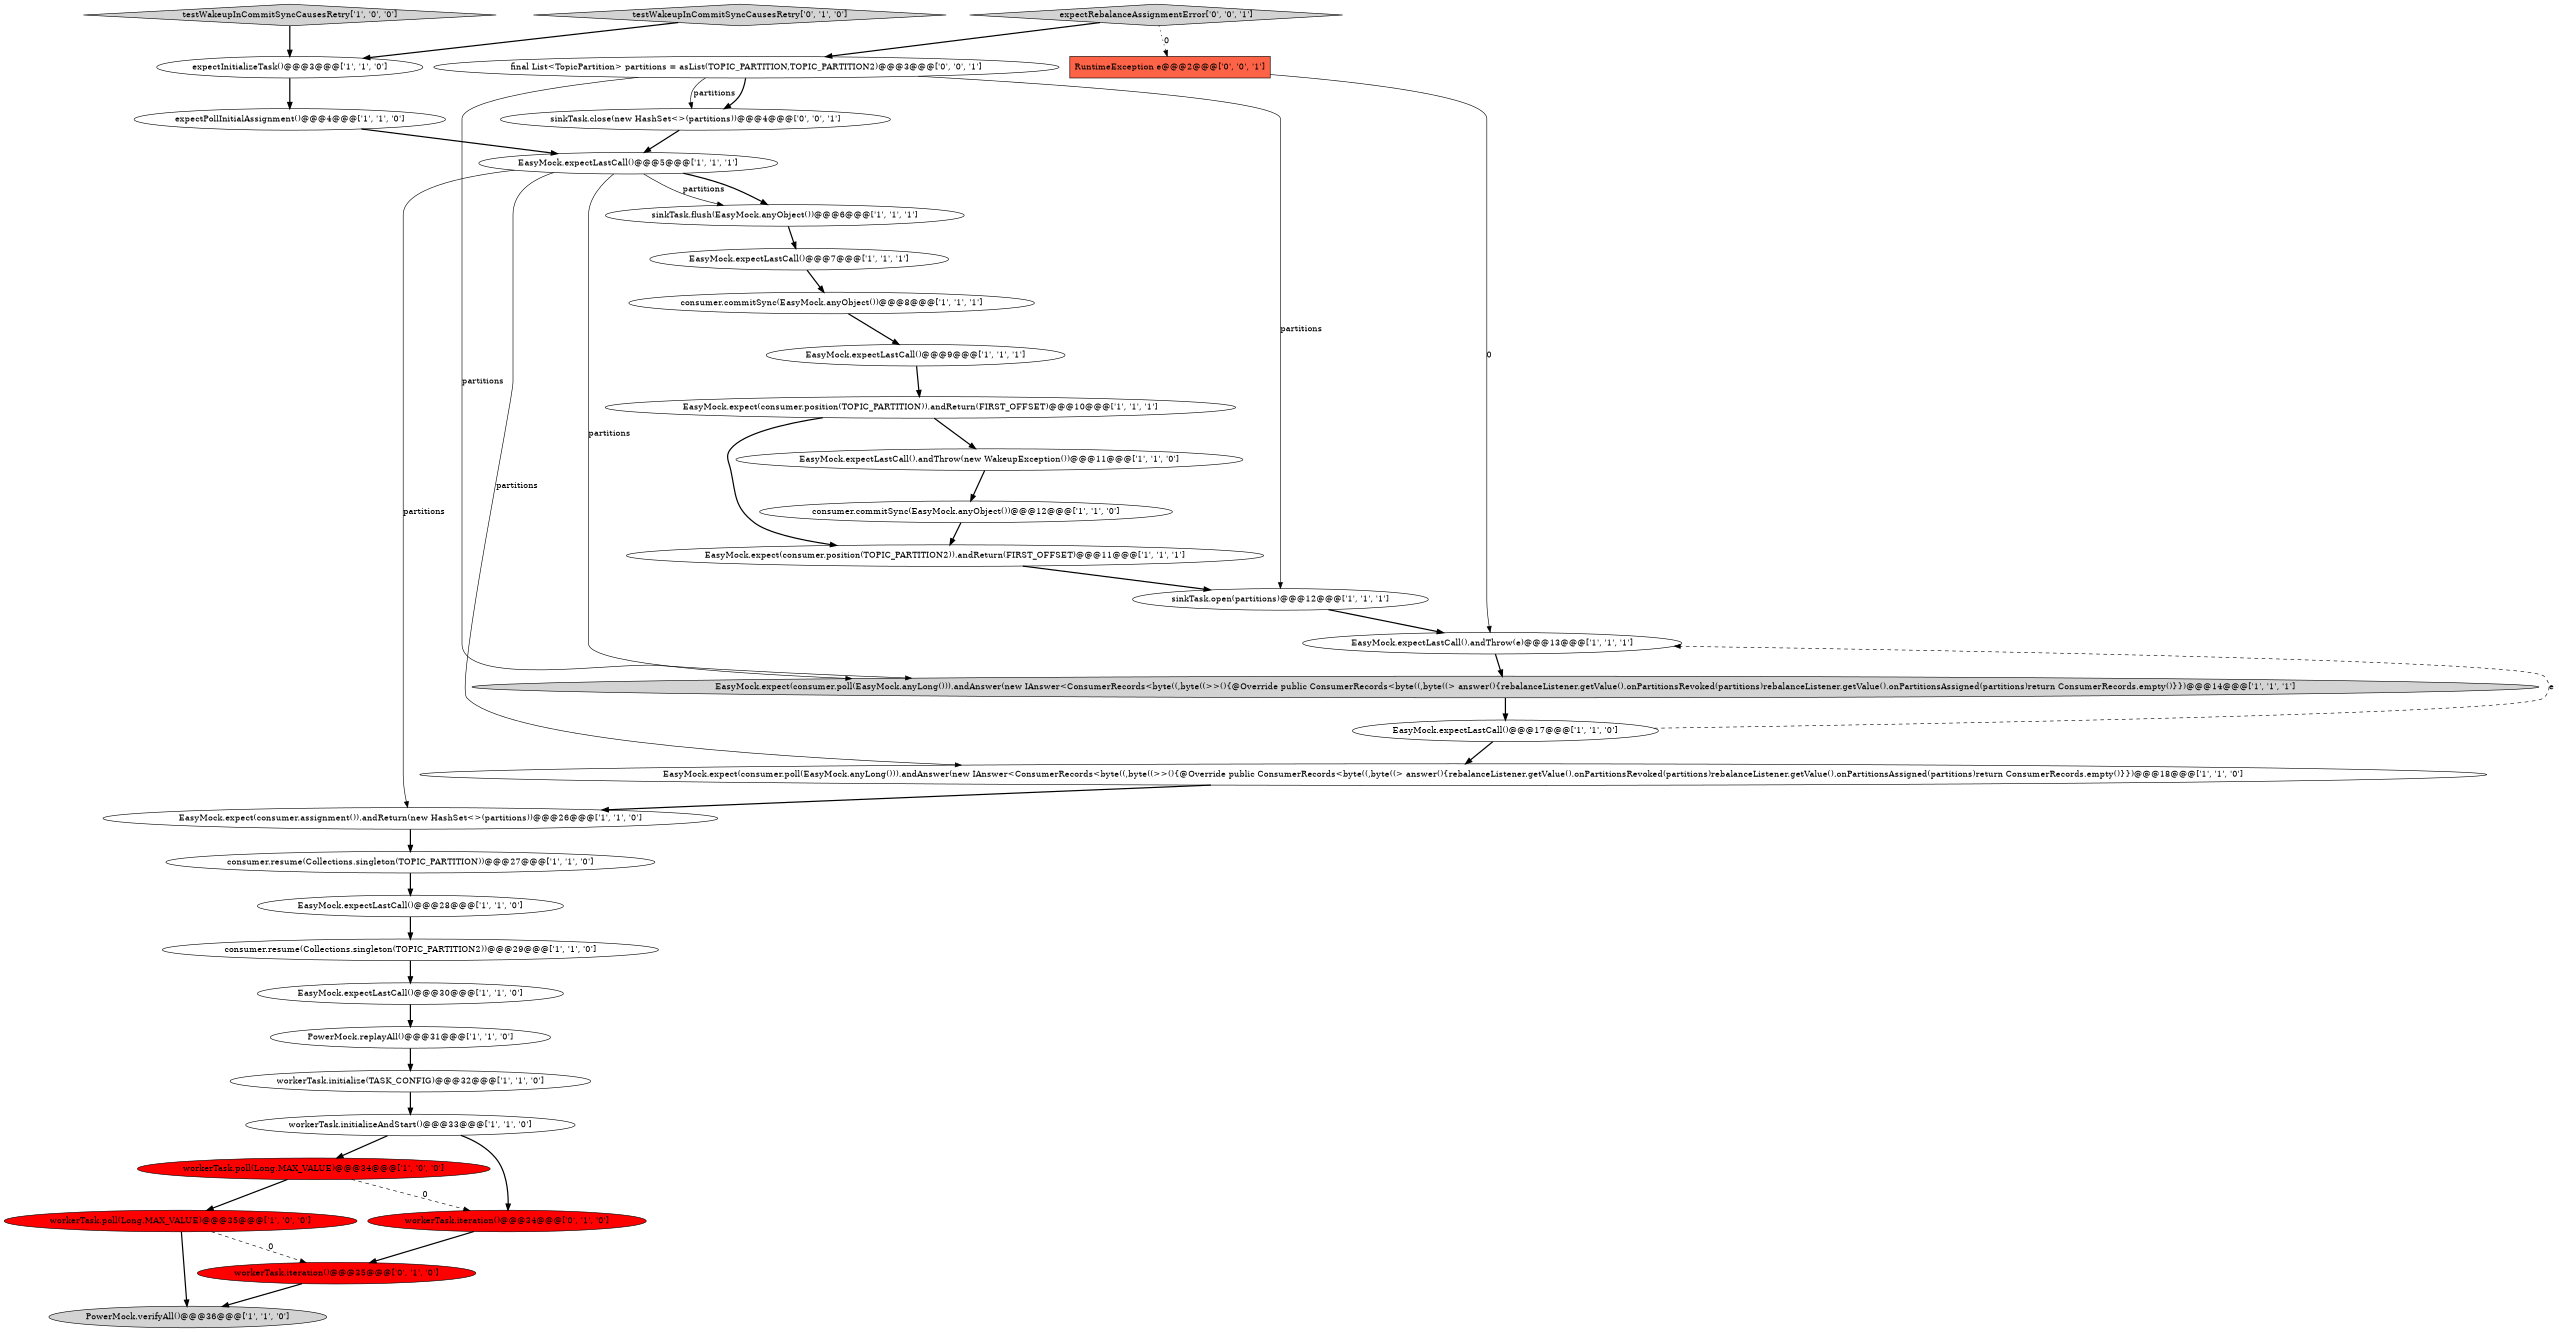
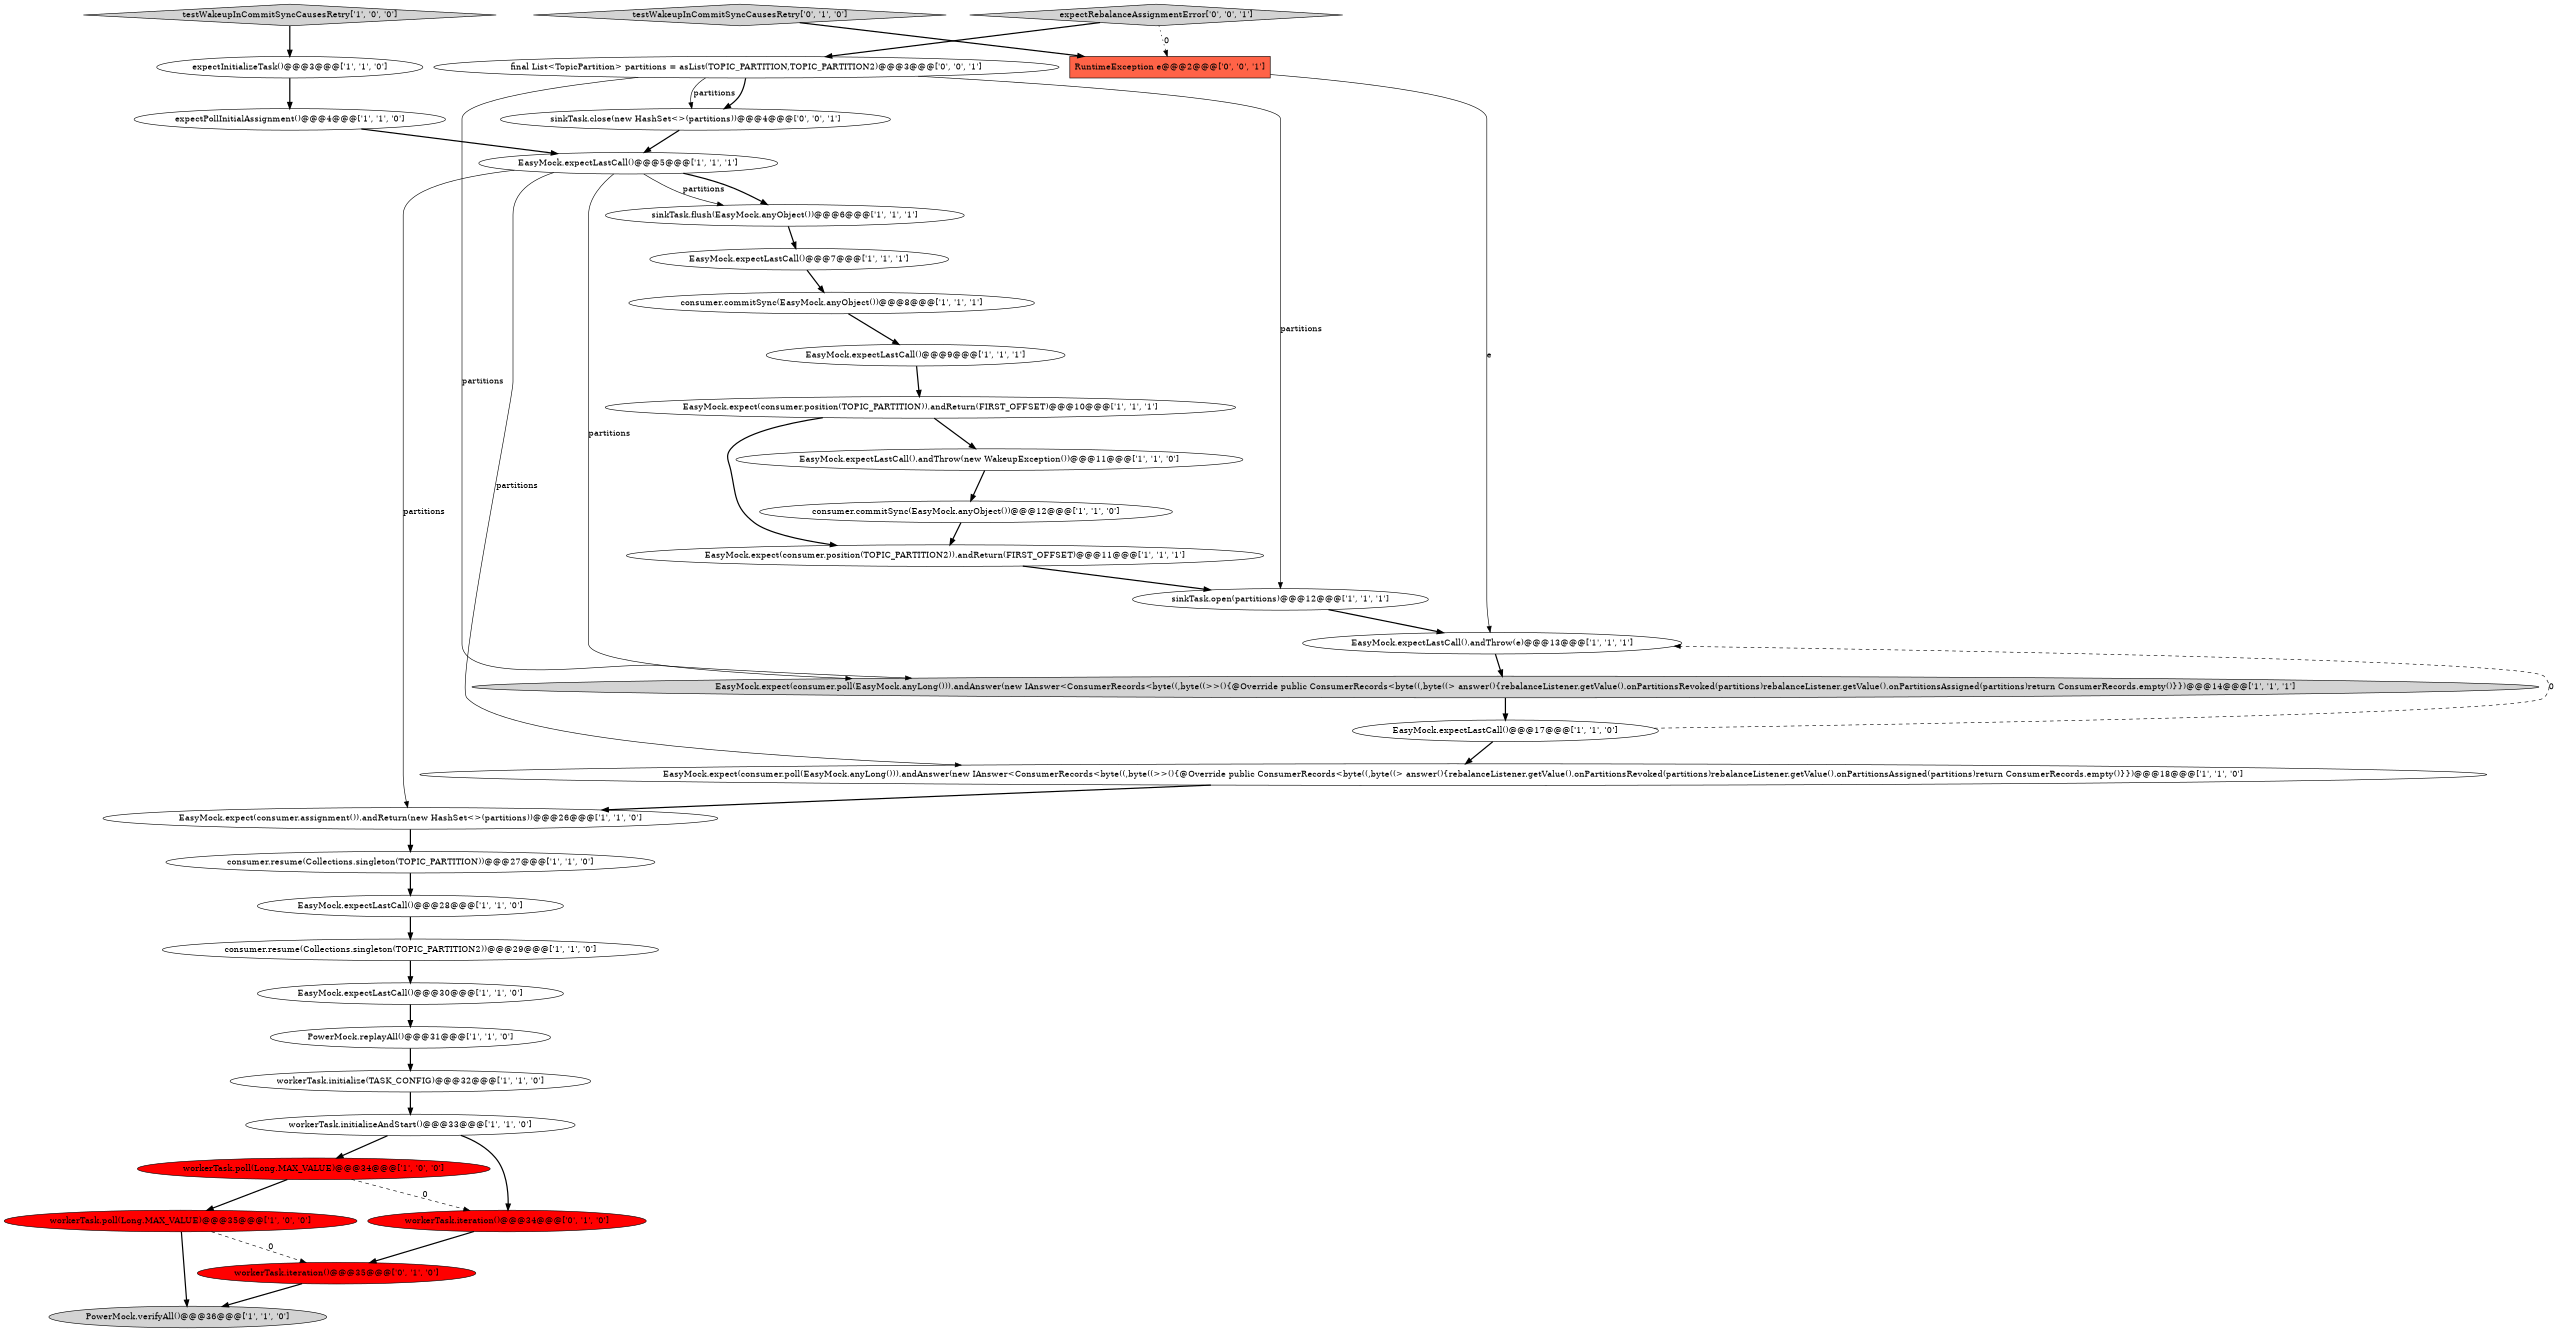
edge "testWakeupInCommitSyncCausesRetry['0', '1', '0']" -> "expectInitializeTask()@@@3@@@['1', '1', '0']": now "testWakeupInCommitSyncCausesRetry['0', '1', '0']" -> "RuntimeException e@@@2@@@['0', '0', '1']"
edge "RuntimeException e@@@2@@@['0', '0', '1']" -> "EasyMock.expectLastCall().andThrow(e)@@@13@@@['1', '1', '1']": label "0" -> "e"
edge "EasyMock.expectLastCall()@@@17@@@['1', '1', '0']" -> "EasyMock.expectLastCall().andThrow(e)@@@13@@@['1', '1', '1']": label "e" -> "0"
